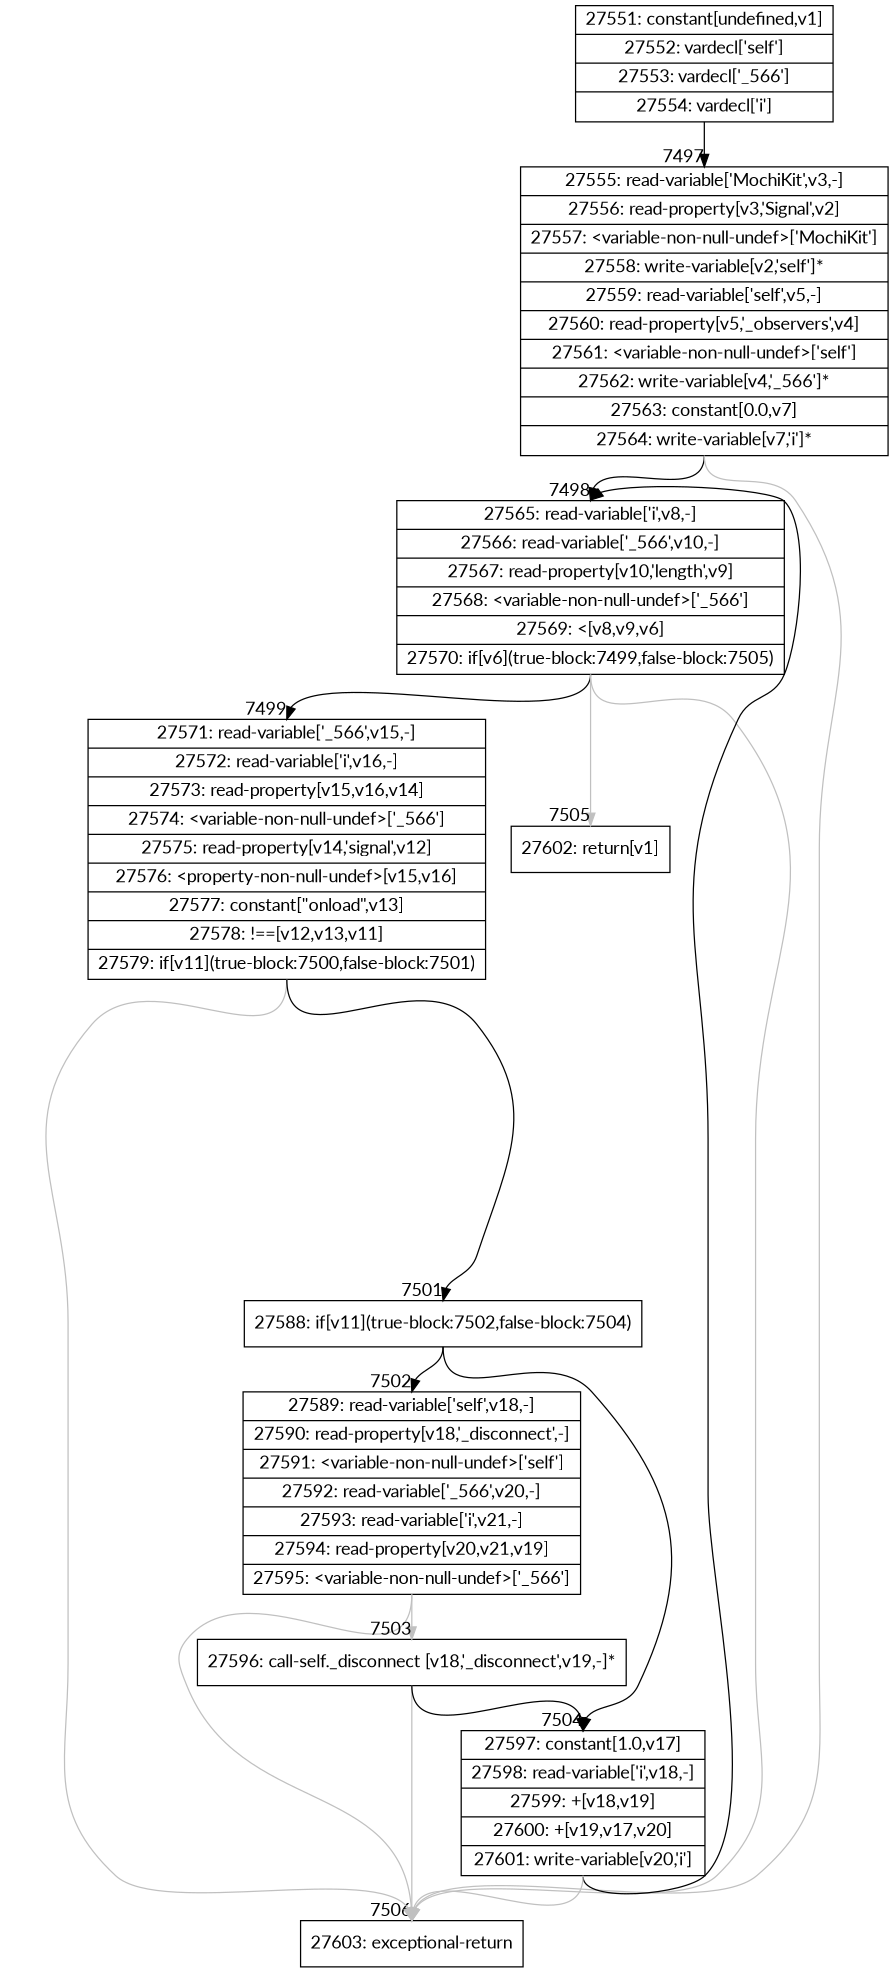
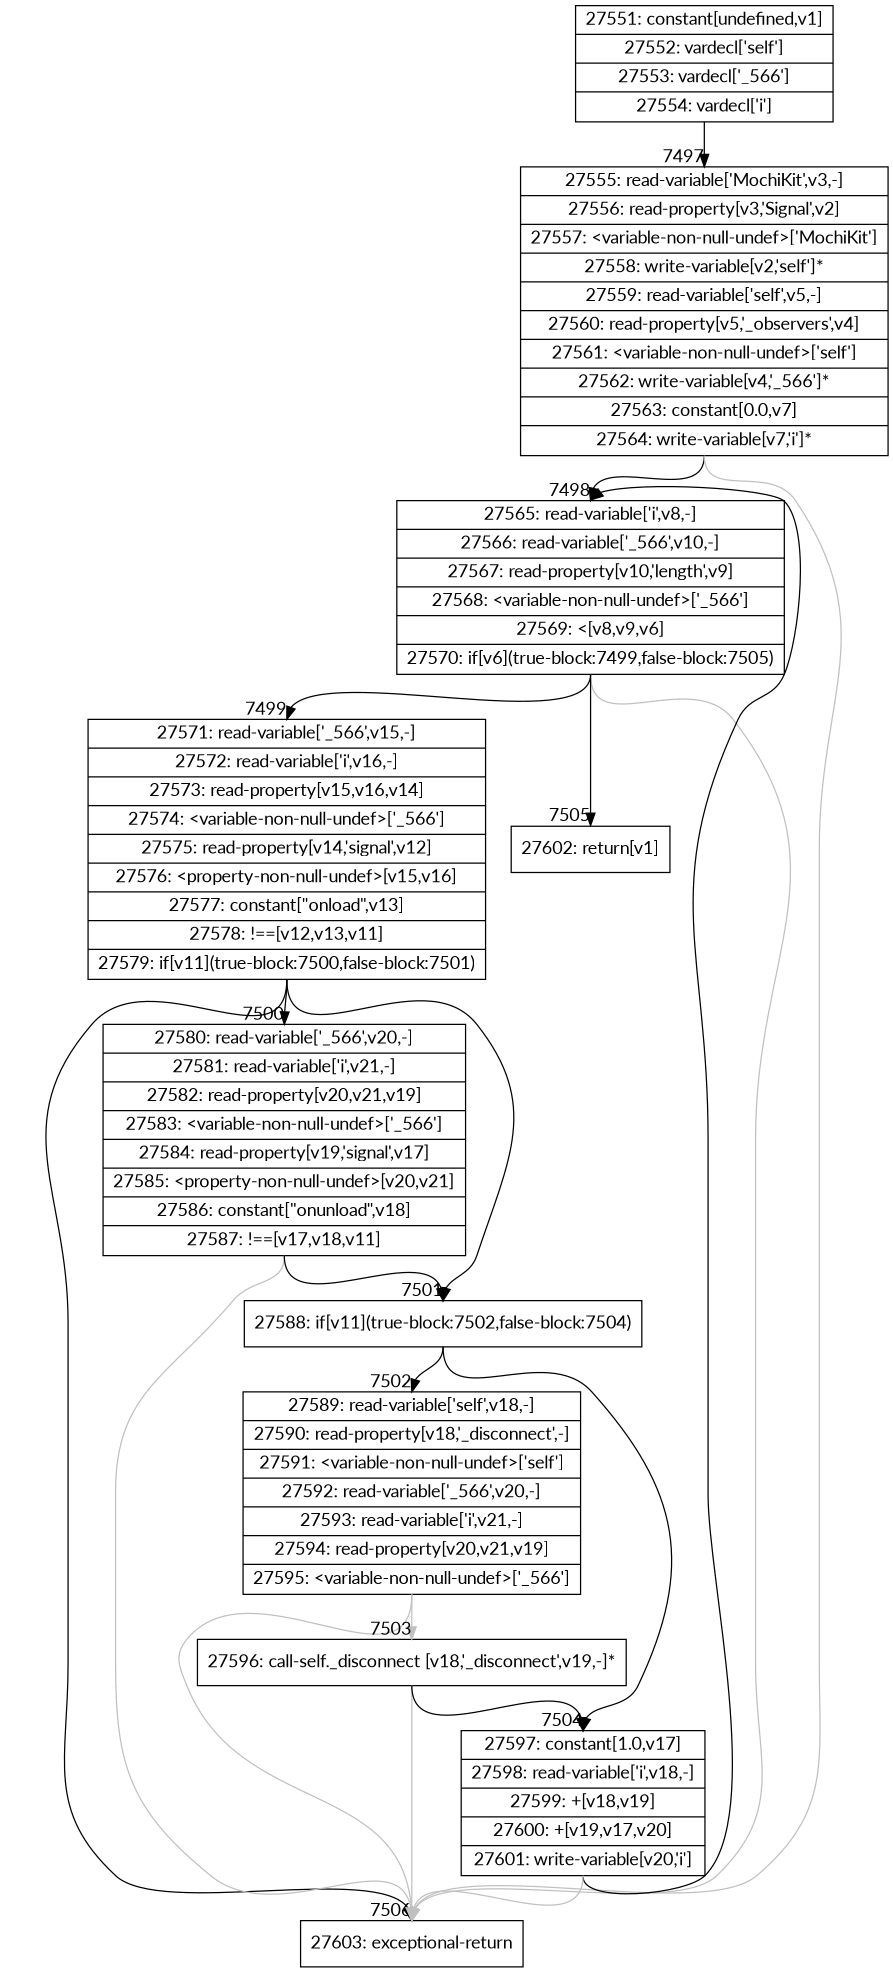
edge "27565: read-variable['i',v8,-]" -> "27602: return[v1]": color gray -> black
node "27580: read-variable['_566',v20,-]": added
edge "27571: read-variable['_566',v15,-]" -> "27603: exceptional-return": color gray -> black
